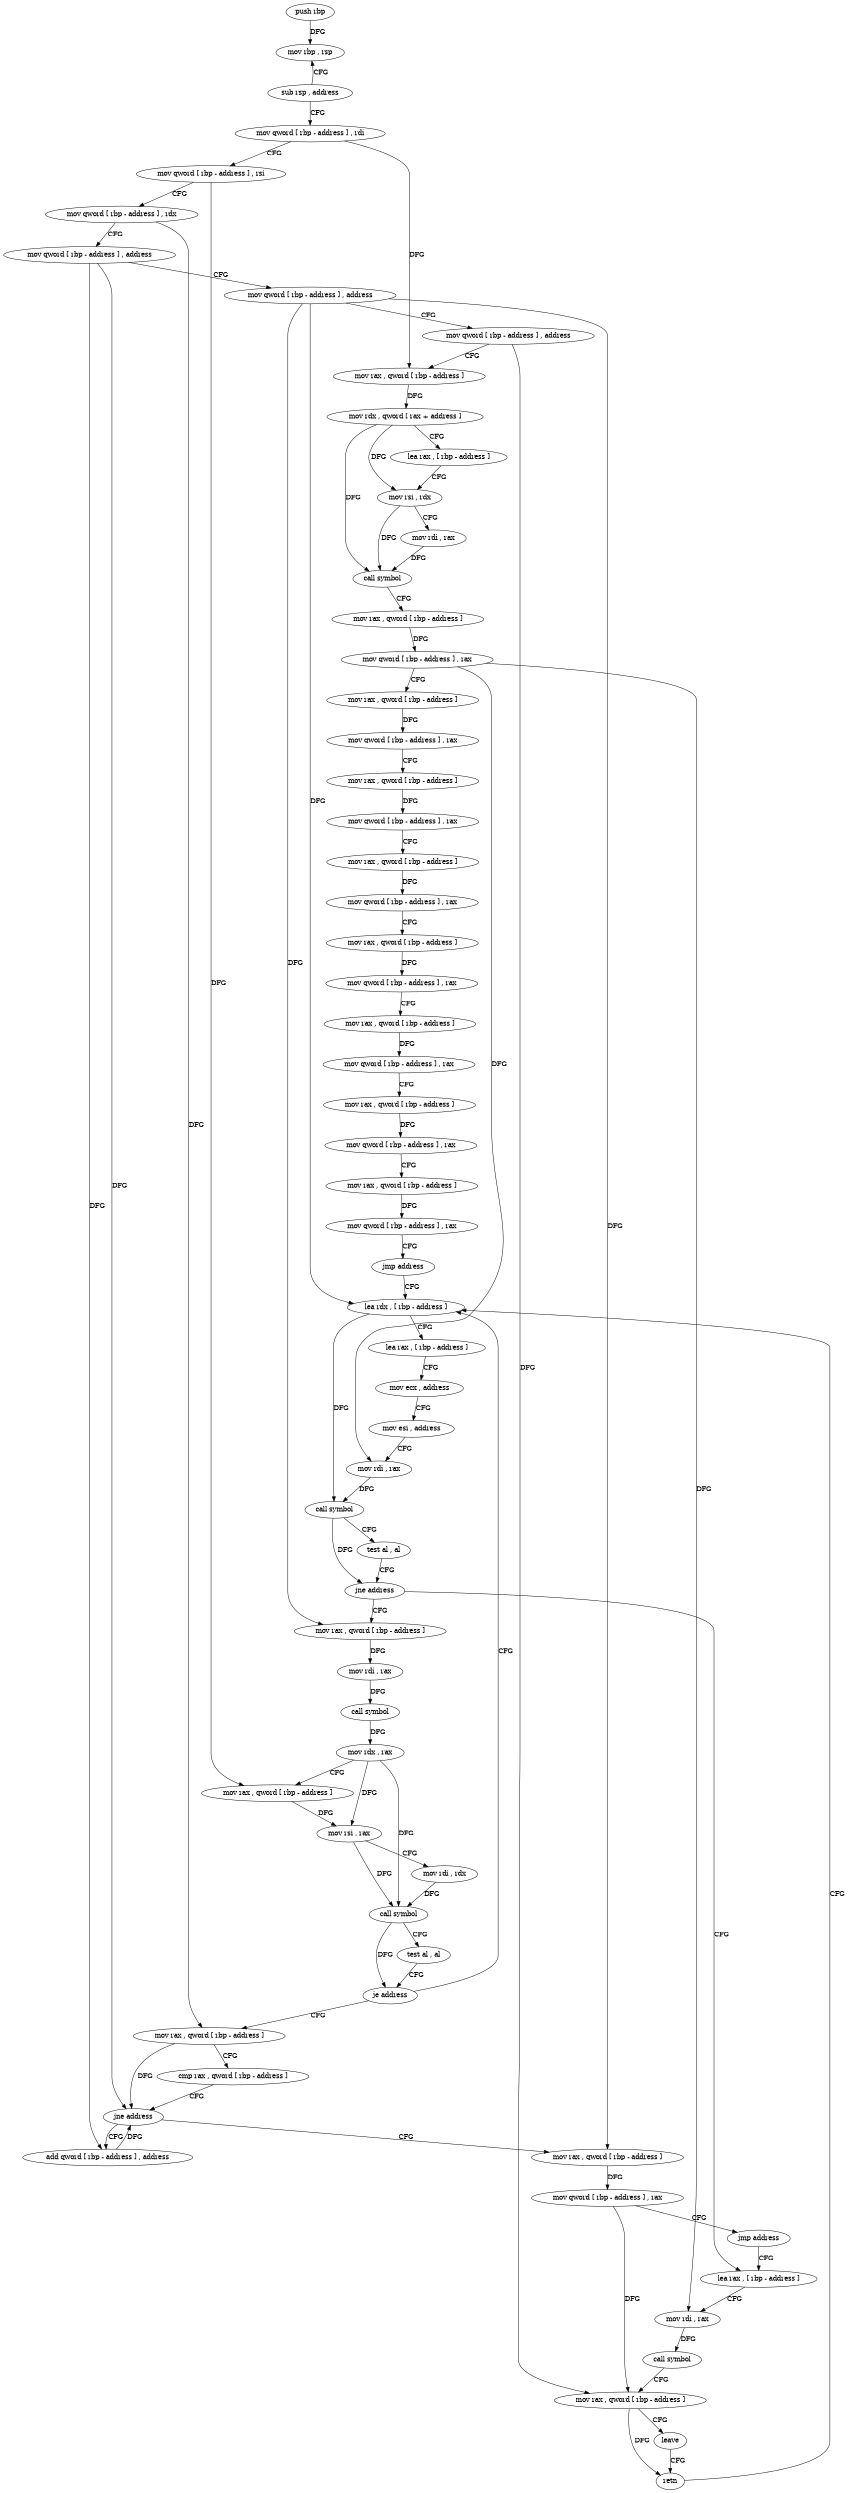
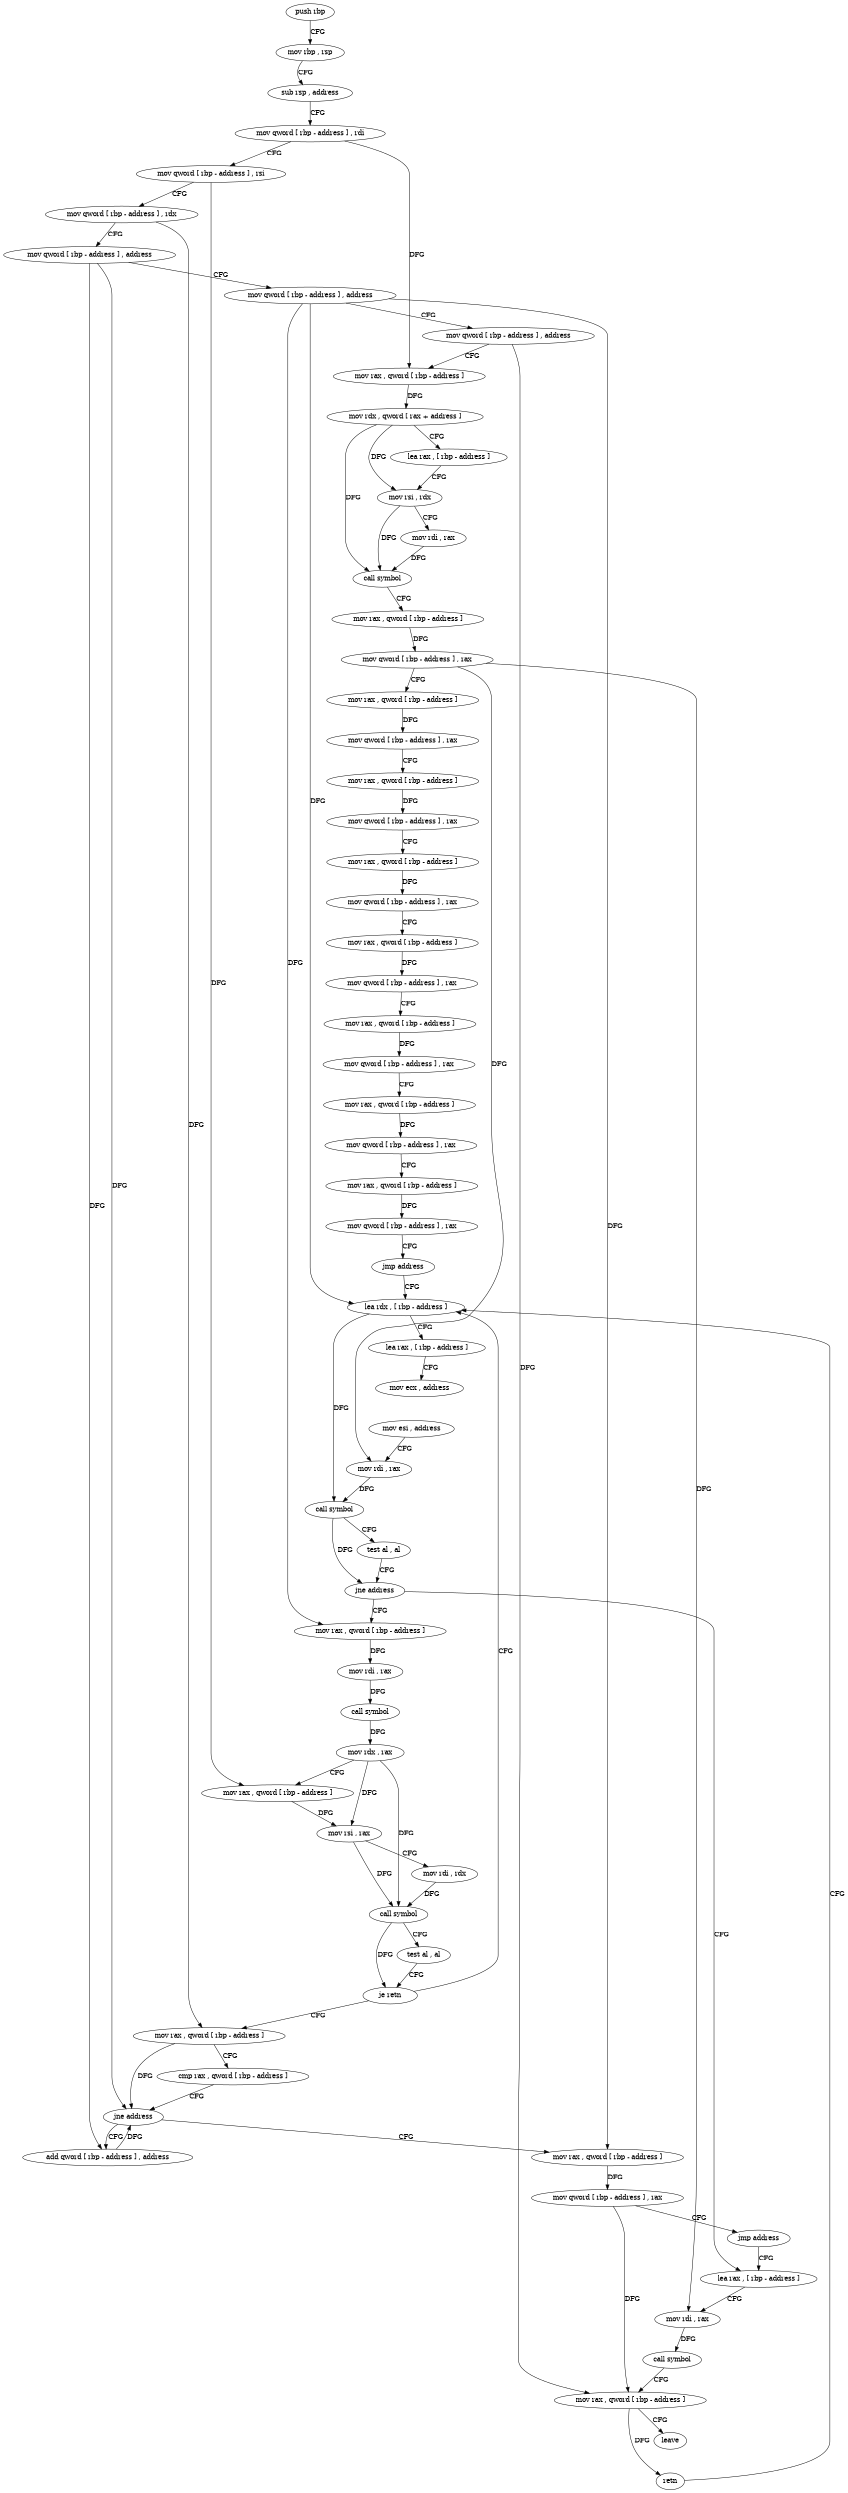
edge "push rbp" -> "mov rbp , rsp": label "DFG" -> "CFG"
edge "sub rsp , address" -> "mov rbp , rsp": reversed
edge "mov ecx , address" -> "mov esi , address": removed, label "CFG"
node "je address": label "je address" -> "je retn"
edge "leave" -> "retn": removed, label "CFG"
